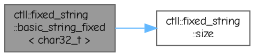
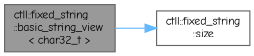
node "ctll::fixed_string ::basic_string_fixed < char32_t >": label "ctll::fixed_string ::basic_string_fixed < char32_t >" -> "ctll::fixed_string ::basic_string_view < char32_t >"
